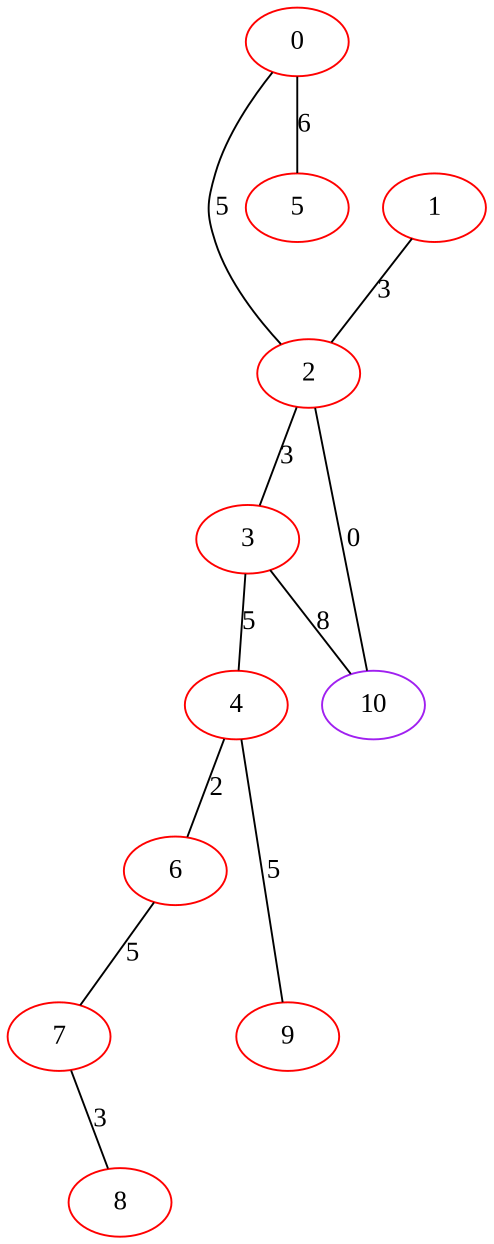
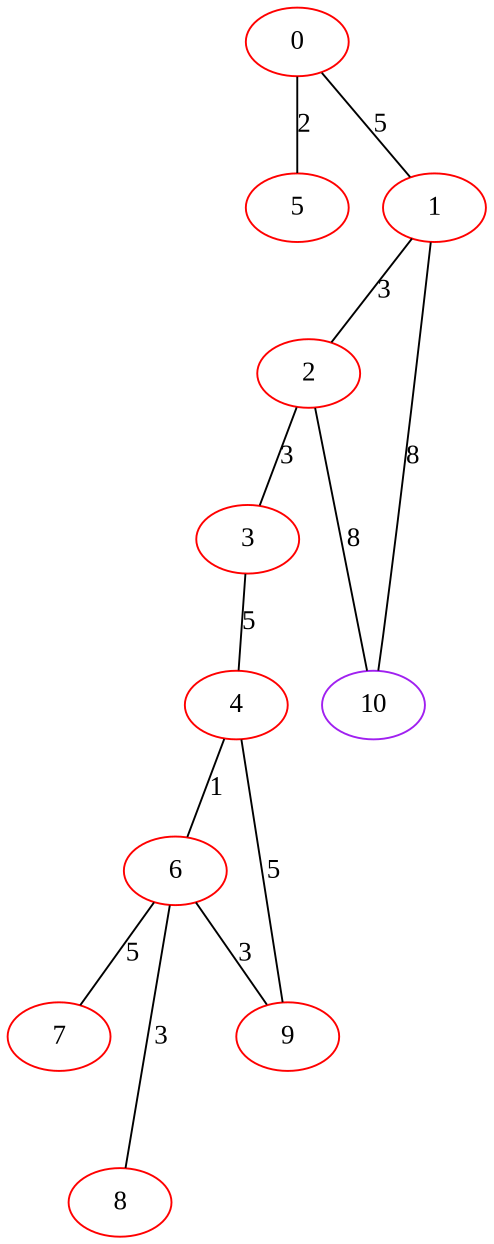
edge "0" -- "5": label "6" -> "2"
edge "0" -- "2": now "0" -- "1"
edge "2" -- "10": label "0" -> "8"
edge "3" -- "10": now "1" -- "10"
edge "4" -- "6": label "2" -> "1"
edge "6" -- "9": added, label "3"
edge "7" -- "8": now "6" -- "8"
